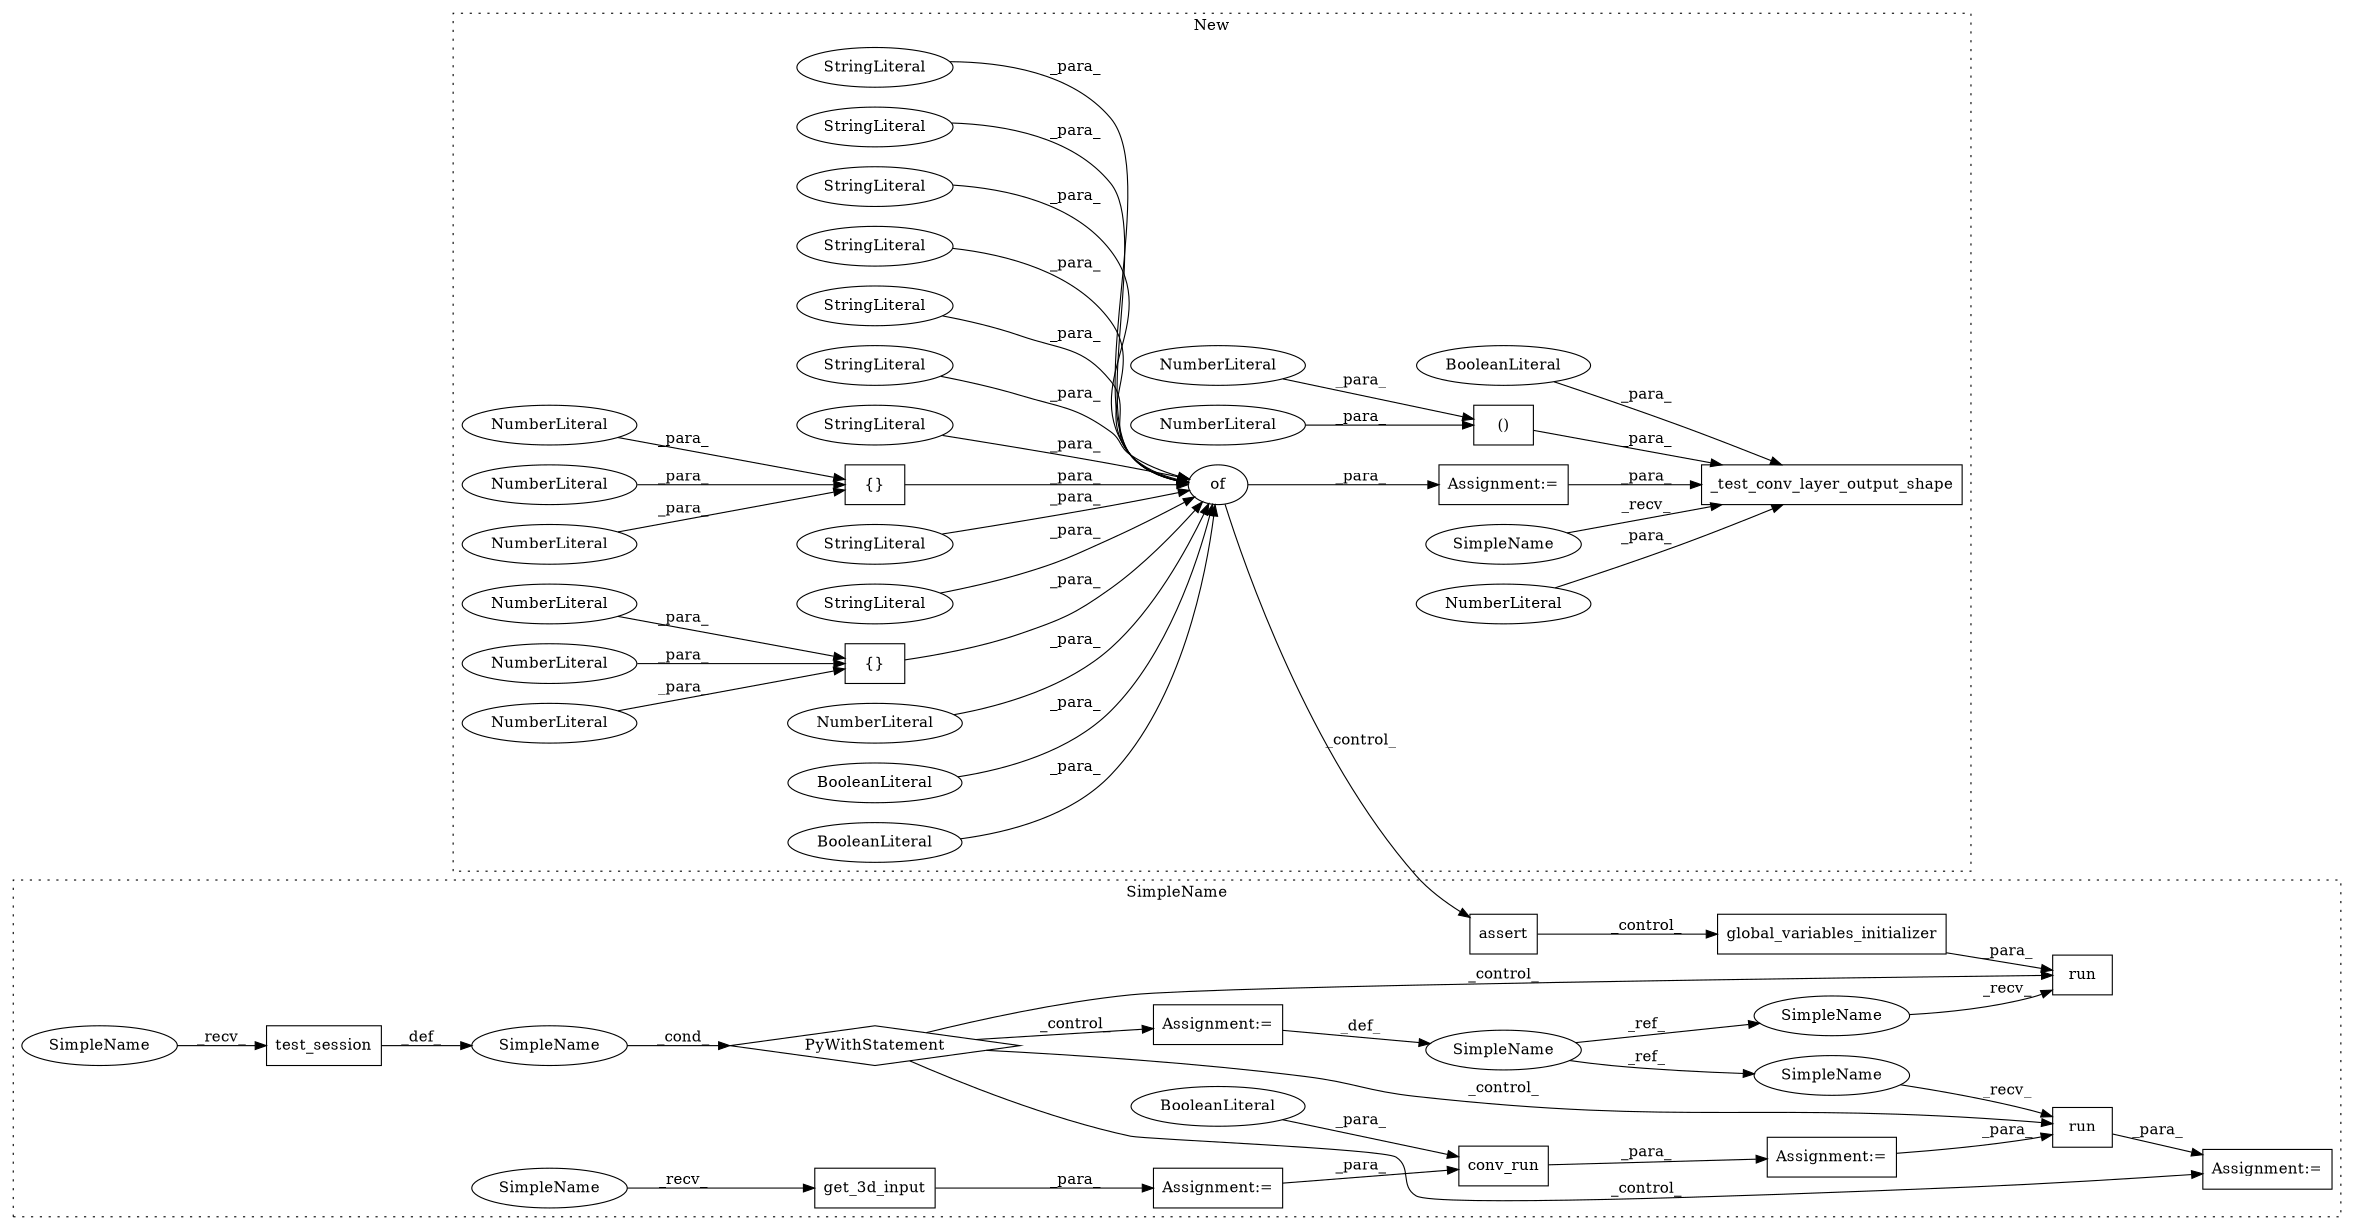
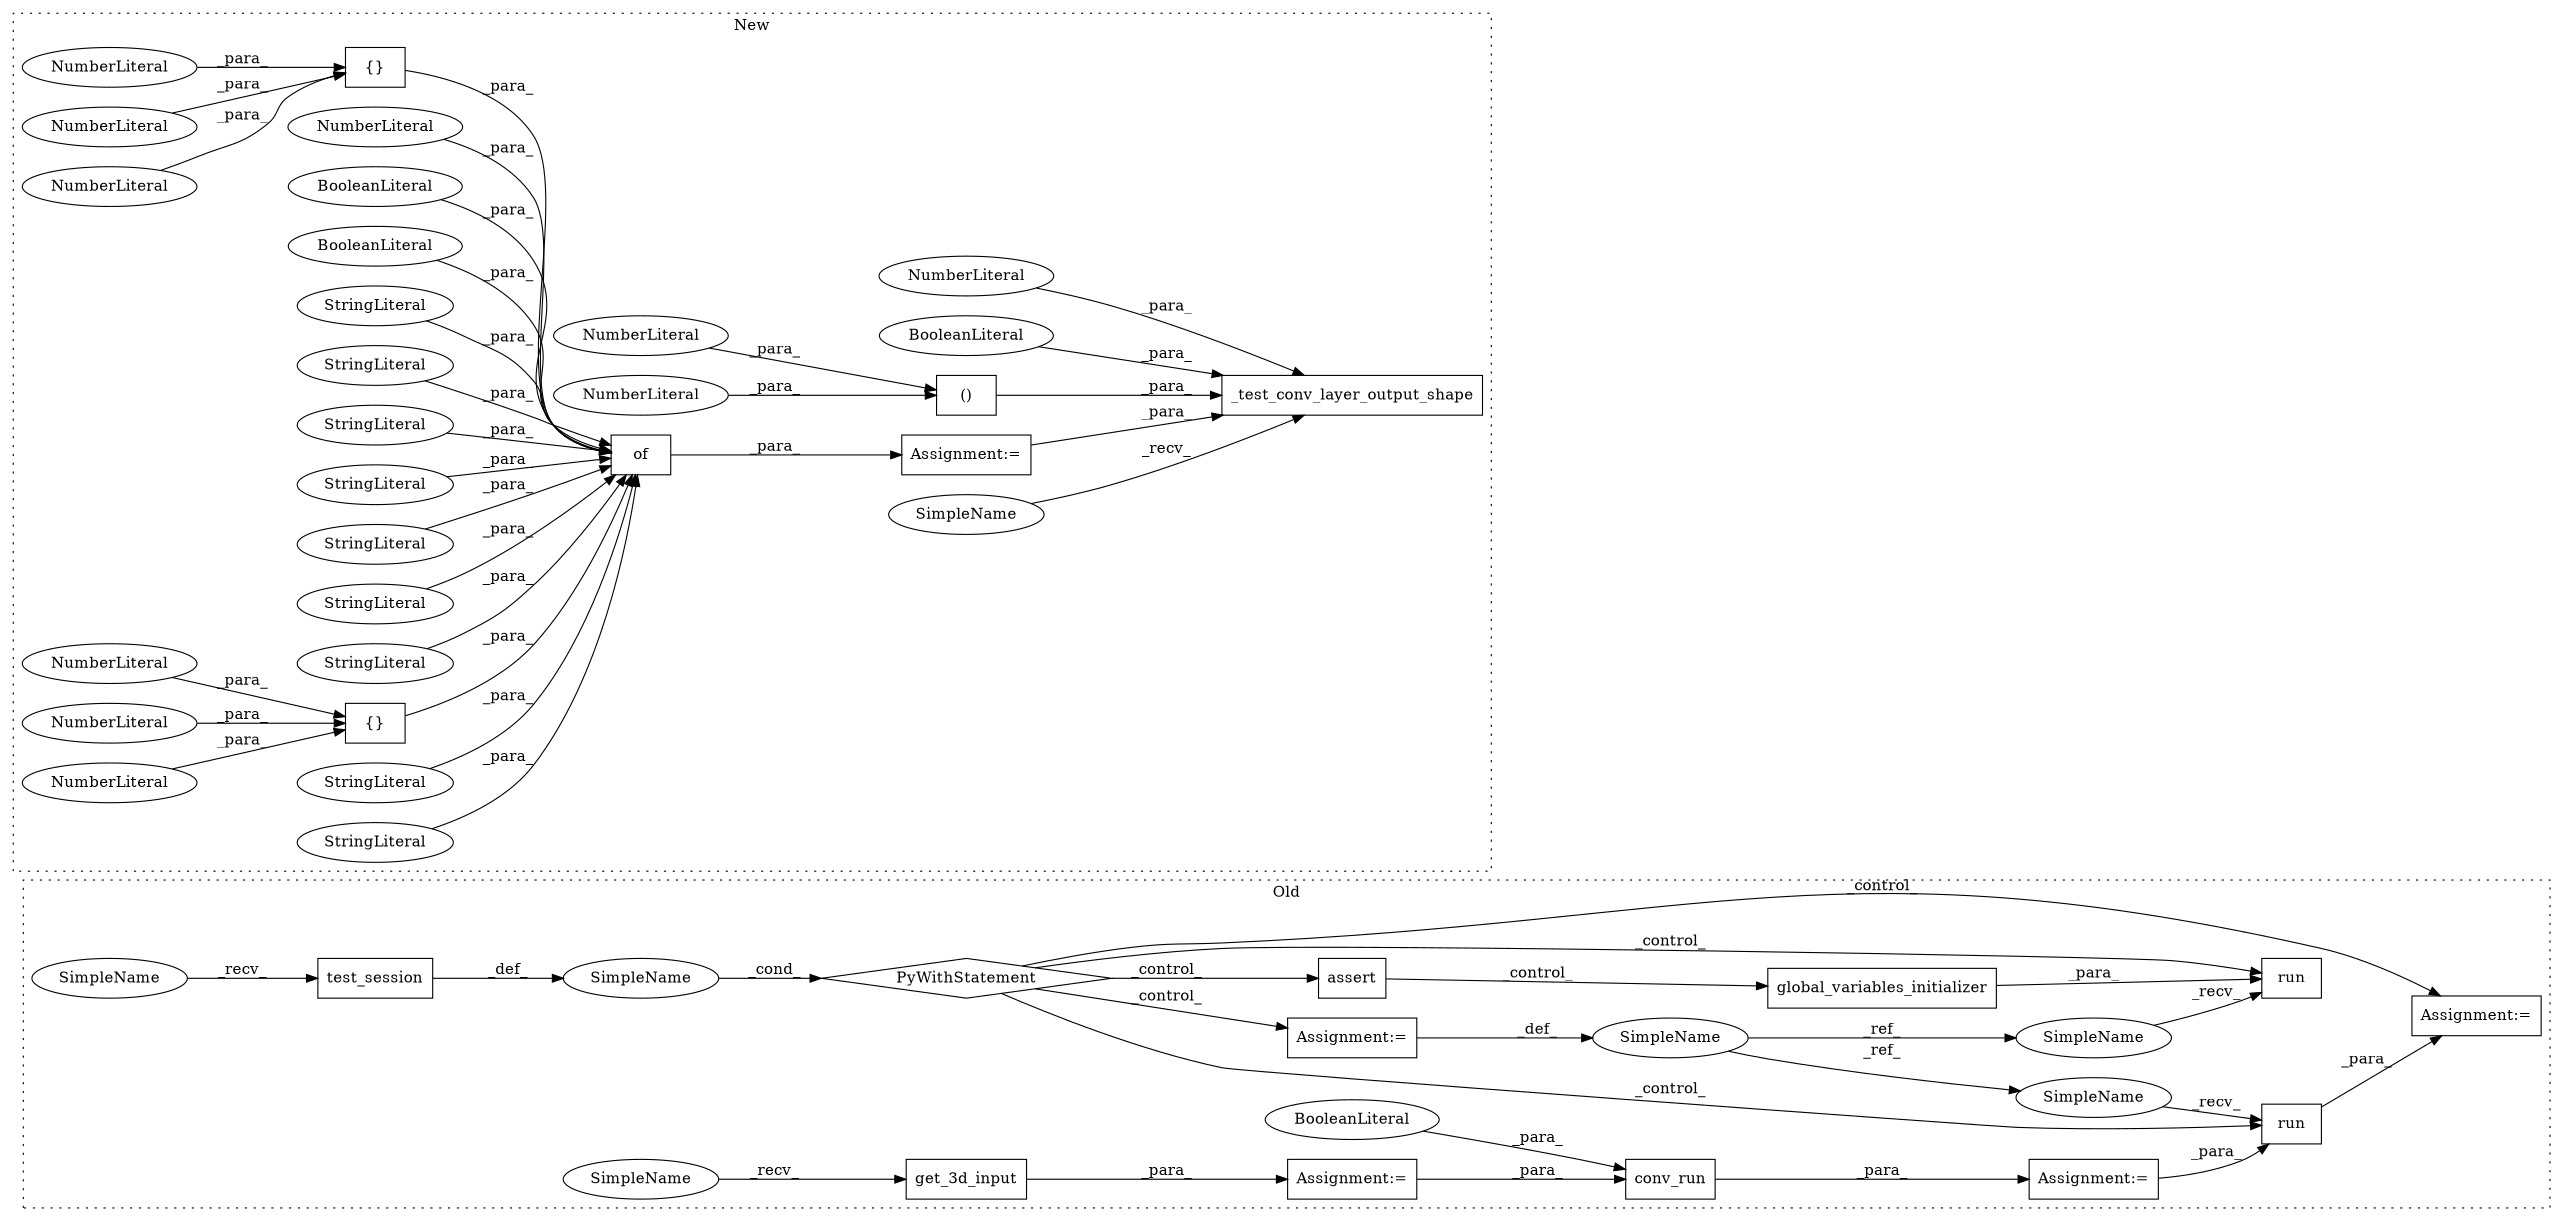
node "of": shape ellipse -> box
edge "of" -> "assert": now "PyWithStatement" -> "assert"
cluster "SimpleName": label "SimpleName" -> "Old"
